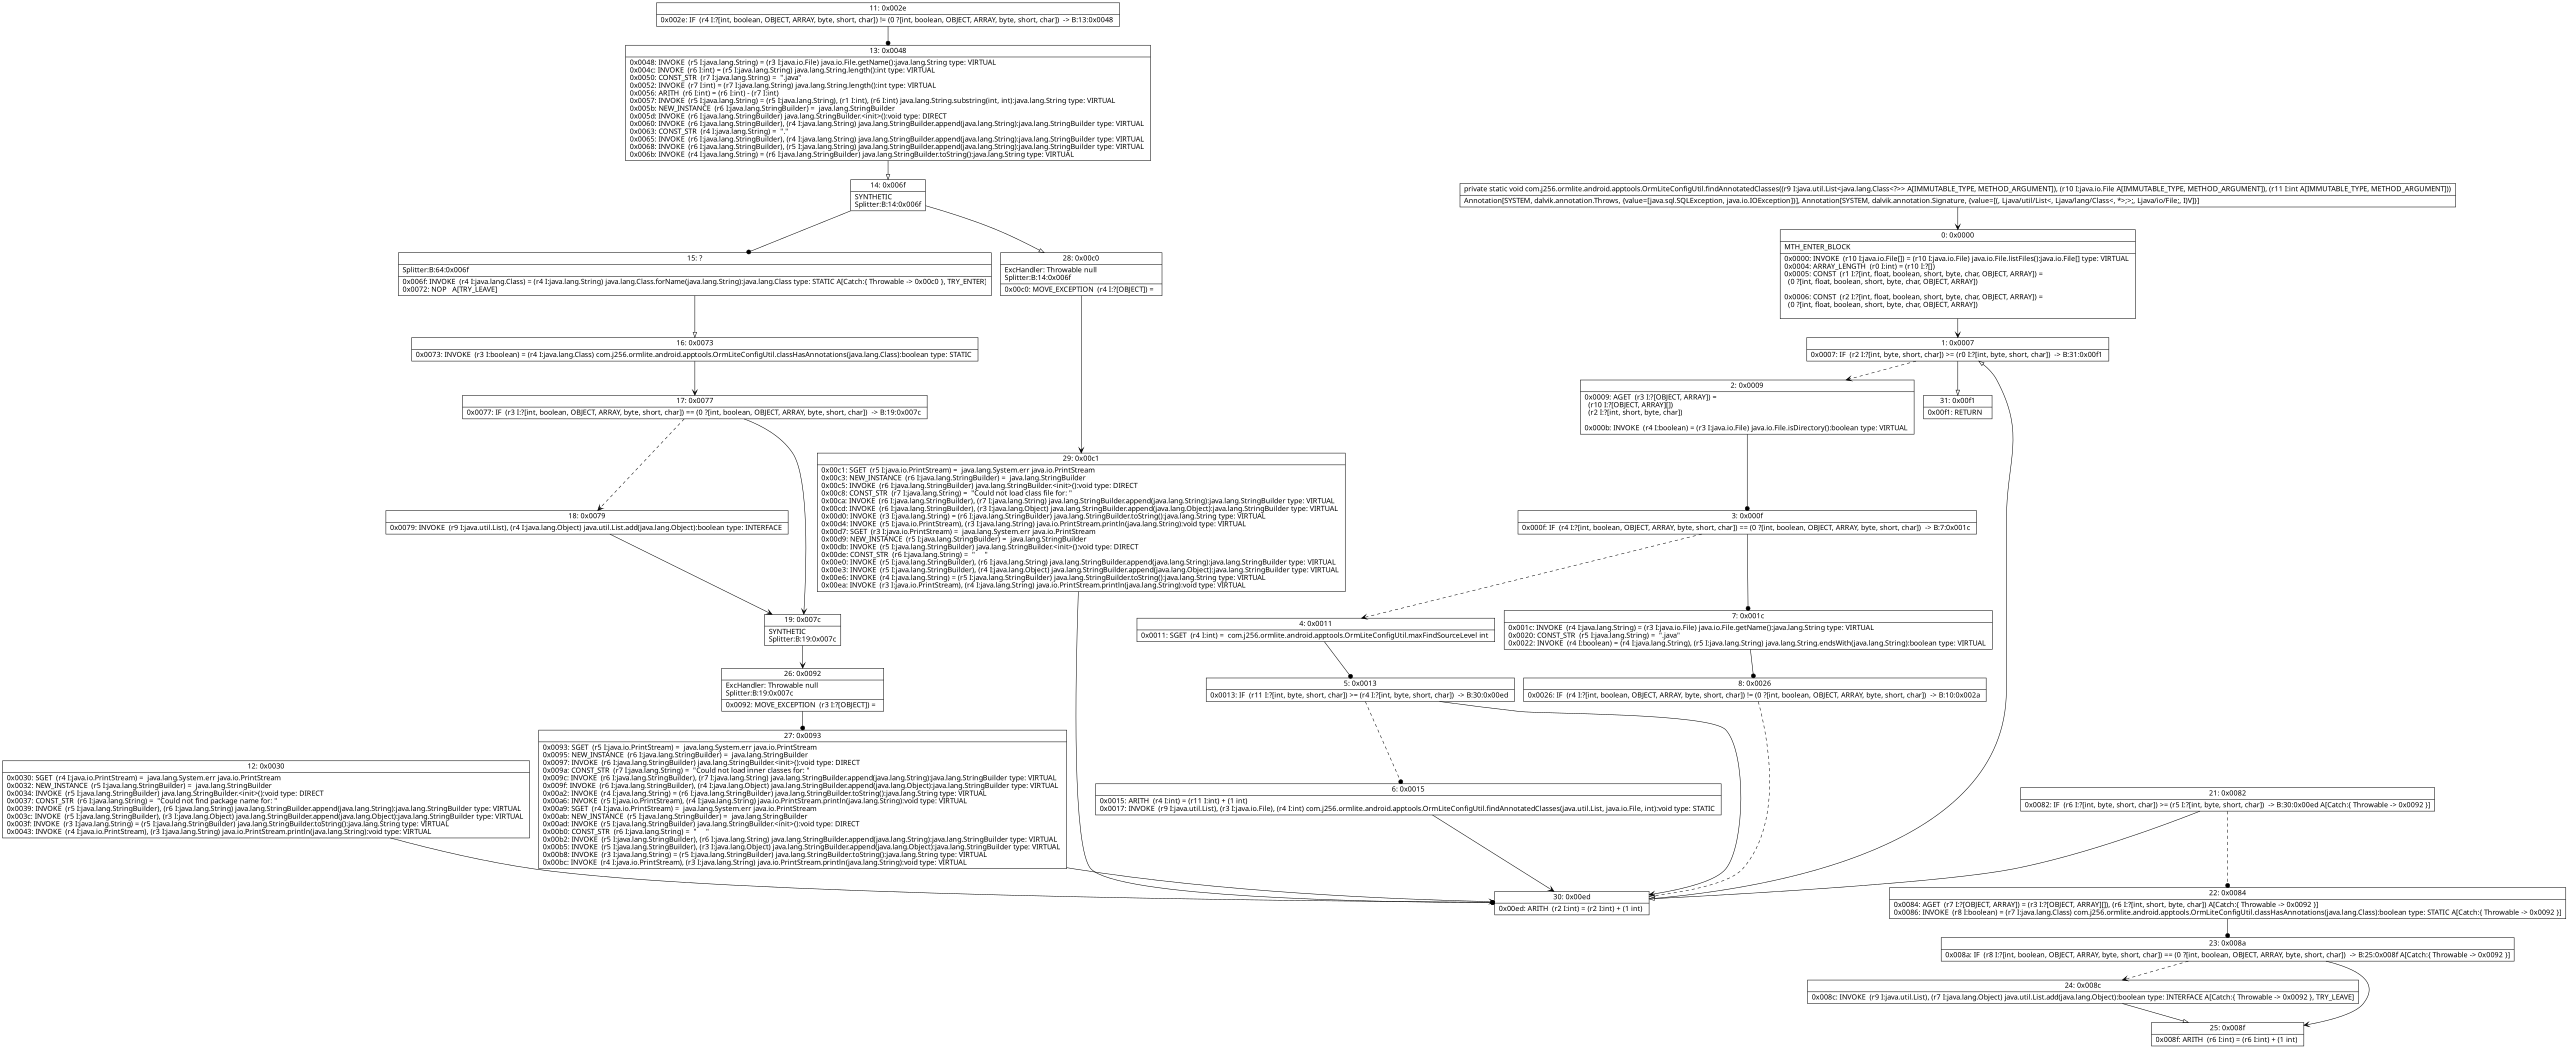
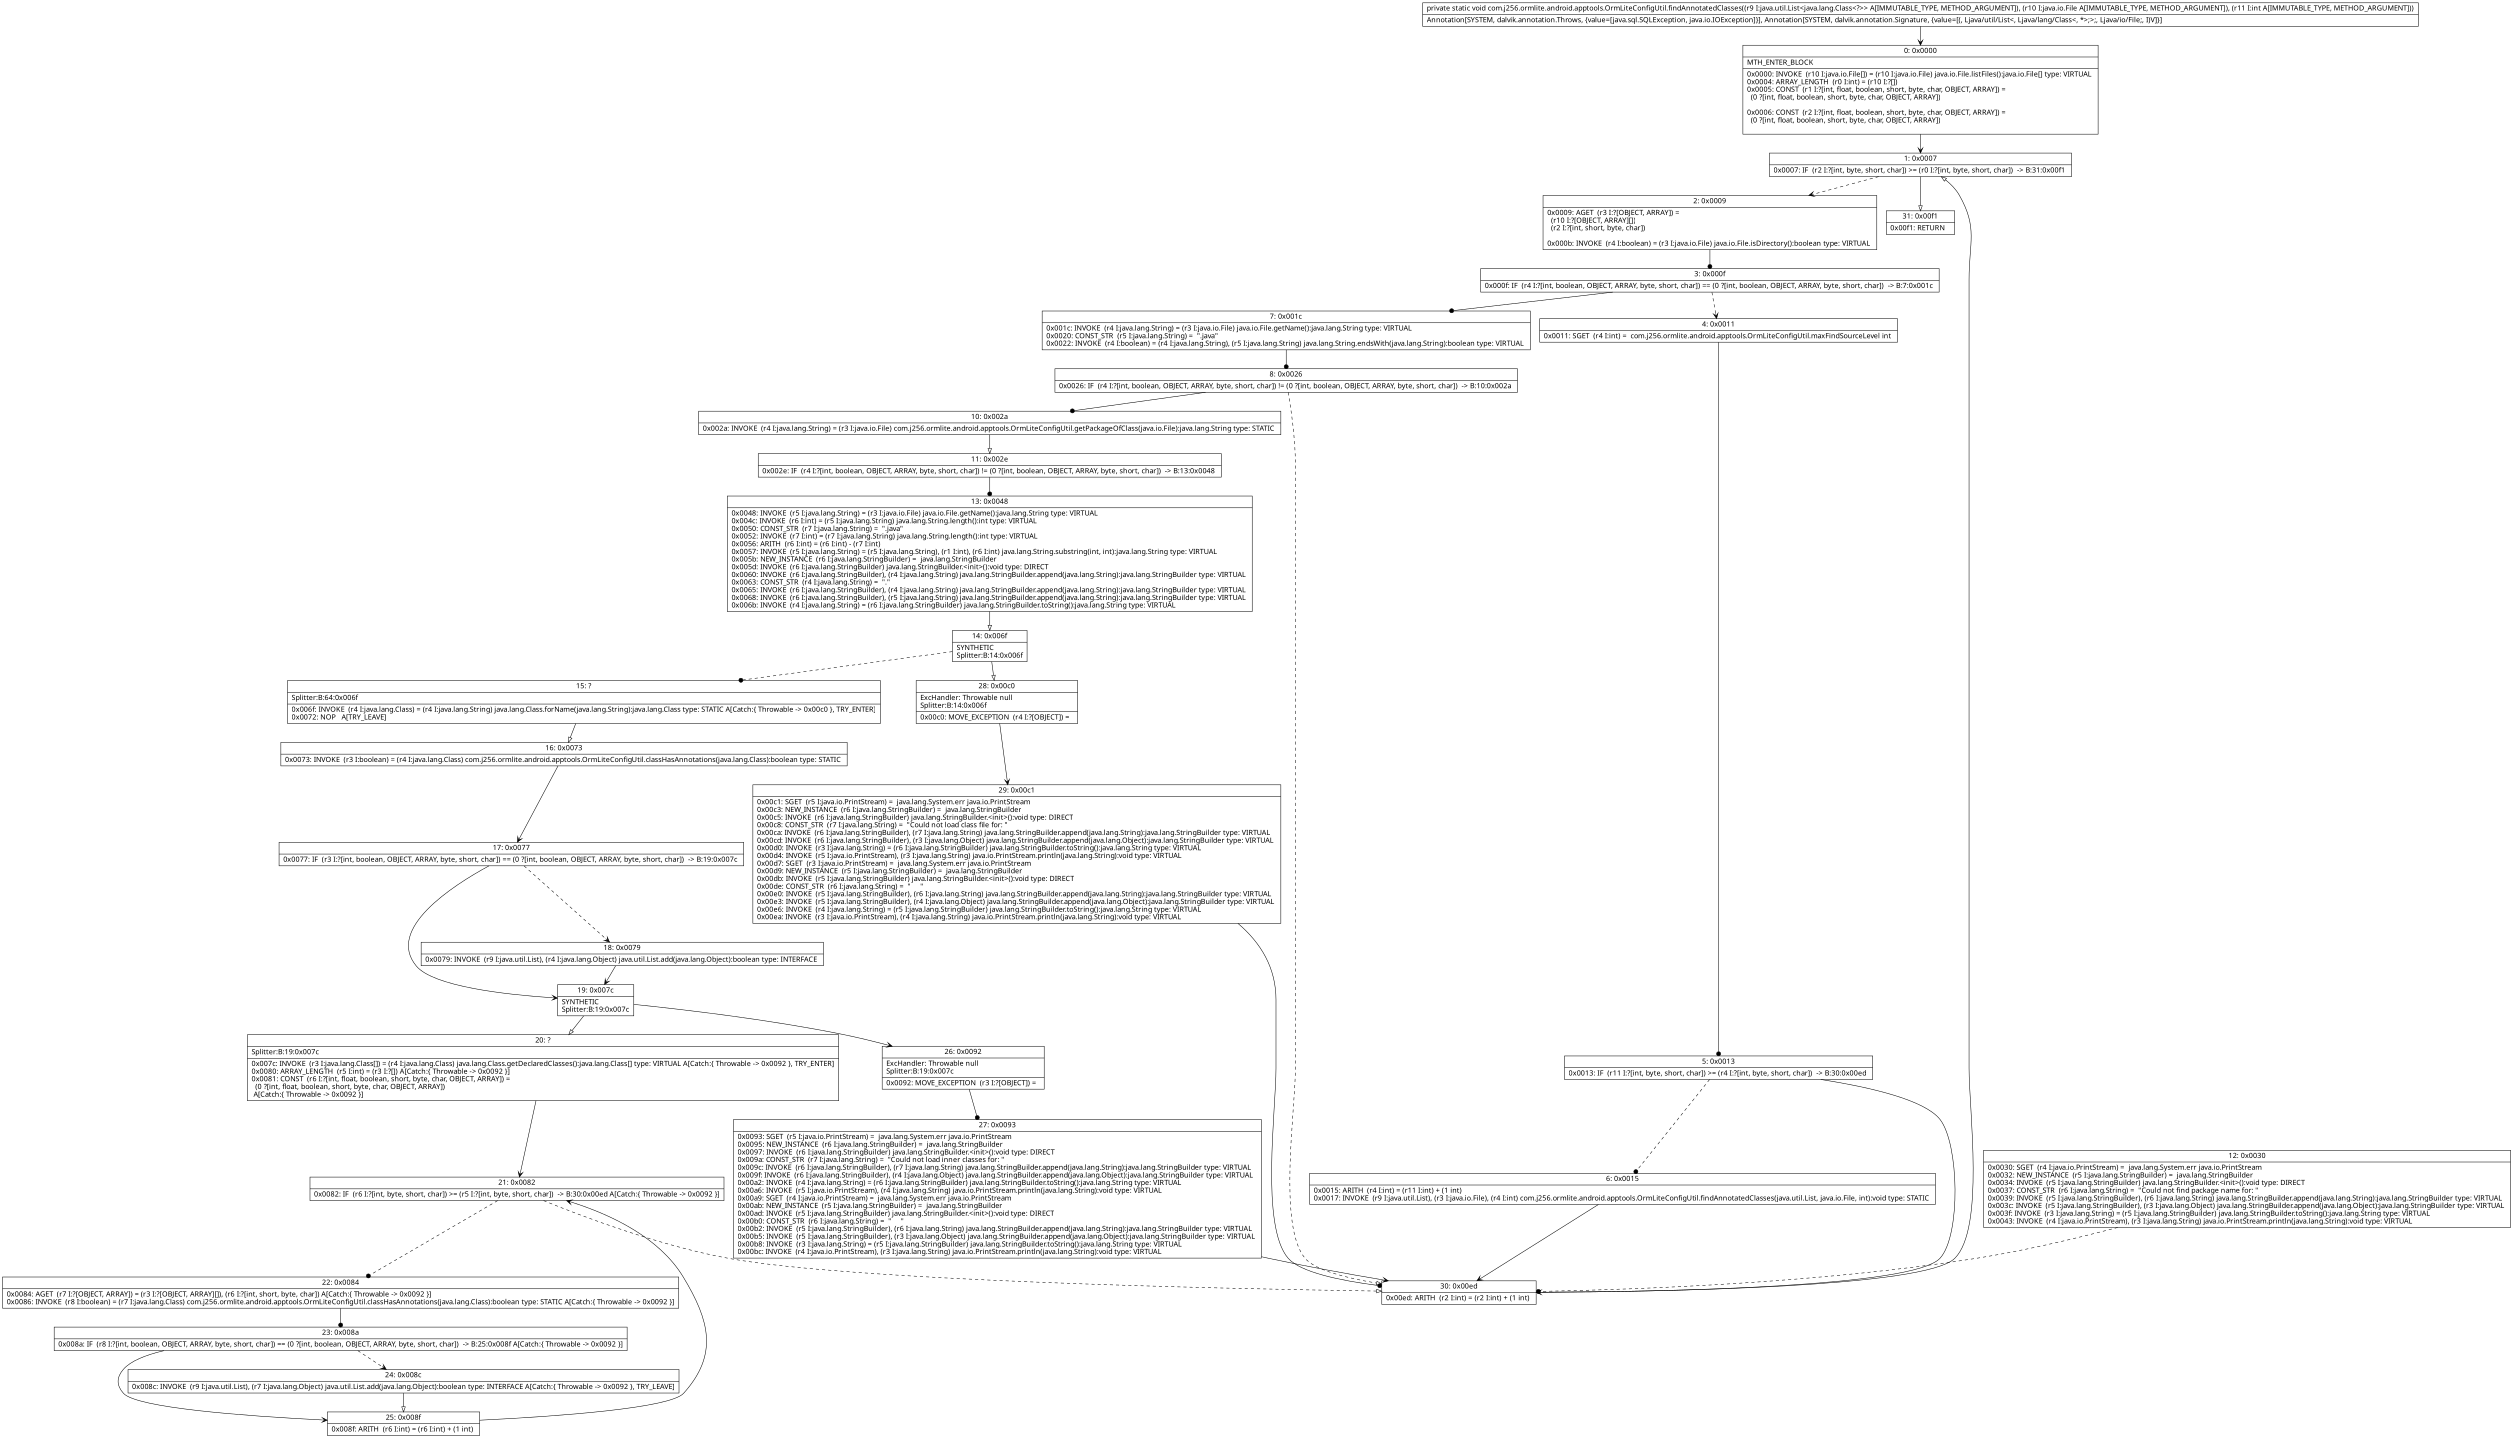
edge "14: 0x006f" -> "15: ?": style solid -> dashed
node "10: 0x002a": added
edge "21: 0x0082" -> "30: 0x00ed": style solid -> dashed
edge "12: 0x0030" -> "30: 0x00ed": style solid -> dashed
node "20: ?": added
edge "25: 0x008f" -> "21: 0x0082": added
